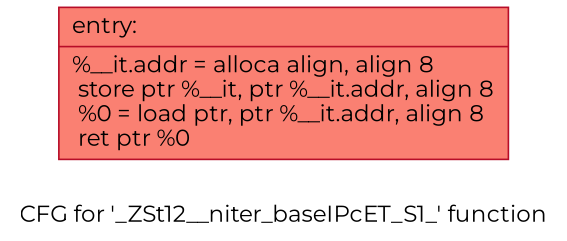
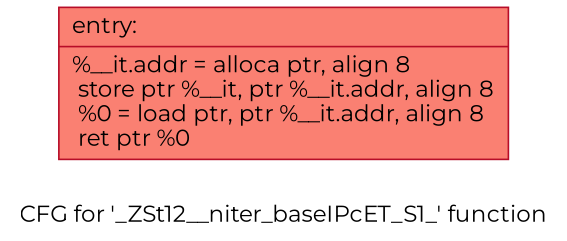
node "entry:": text "%__it.addr = alloca align, align 8" -> "%__it.addr = alloca ptr, align 8"
